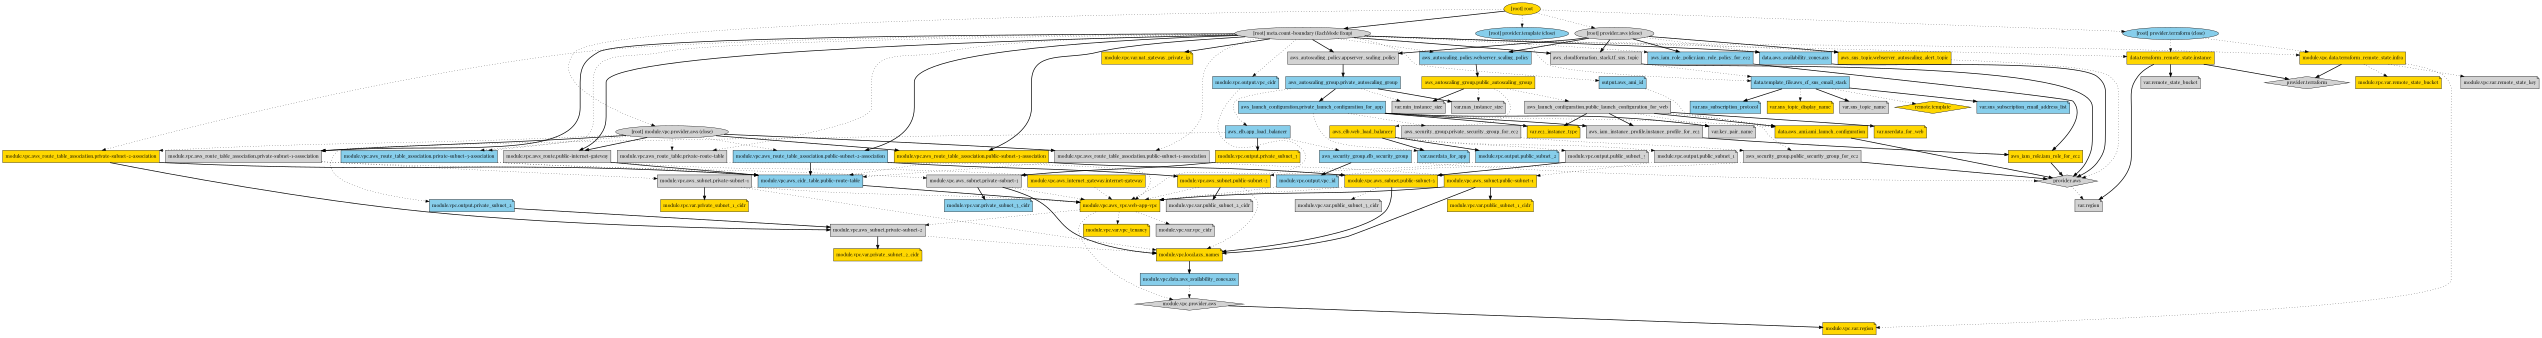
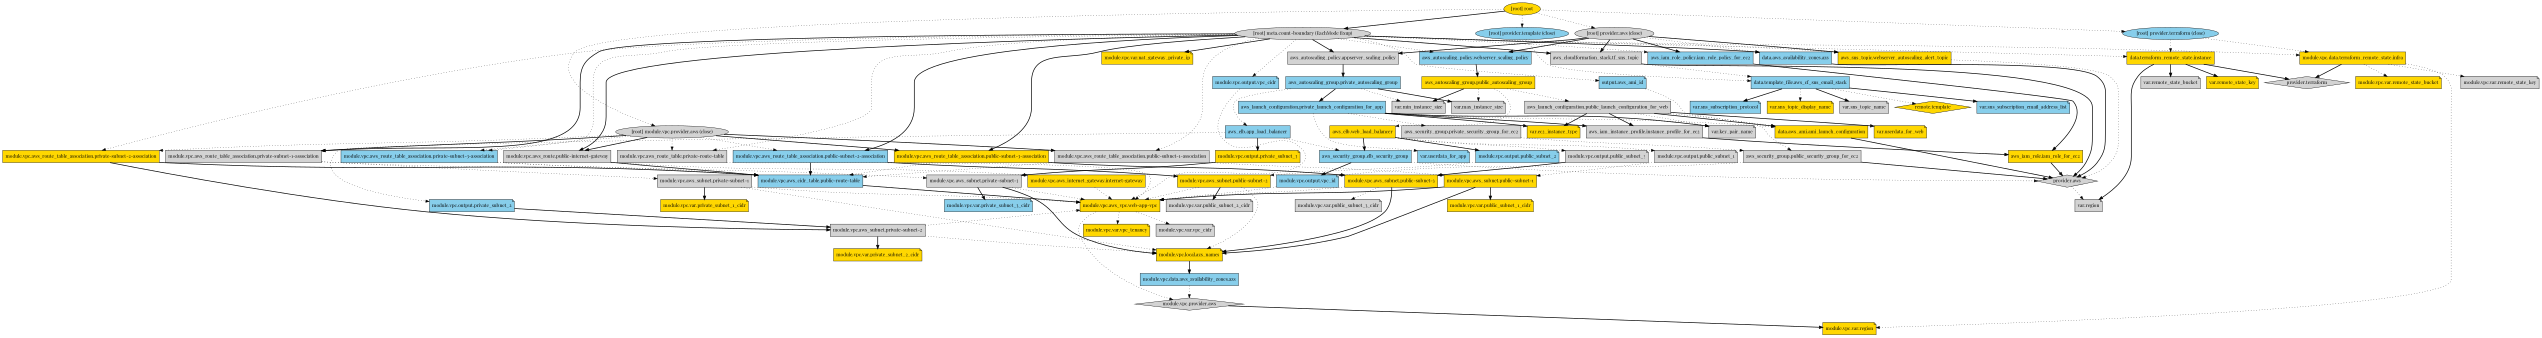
node "var.remote_state_key": added
edge "aws_elb.web_load_balancer" -> "var.userdata_for_app": now "aws_elb.web_load_balancer" -> "aws_security_group.elb_security_group"
edge "module.vpc.aws_vpc.web-app-vpc" -> "module.vpc.aws_subnet.private-subnet-2": reversed
